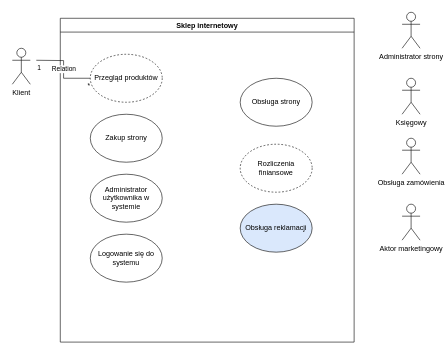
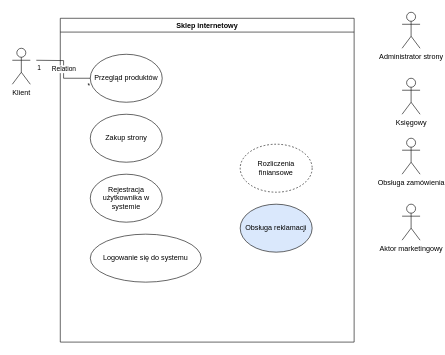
node "Przegląd produktów": style dashed -> solid
node "Obsługa strony": removed
node "Administrator użytkownika w systemie": label "Administrator użytkownika w systemie" -> "Rejestracja użytkownika w systemie"
node "Logowanie się do systemu": size 72x48 -> 111x48
